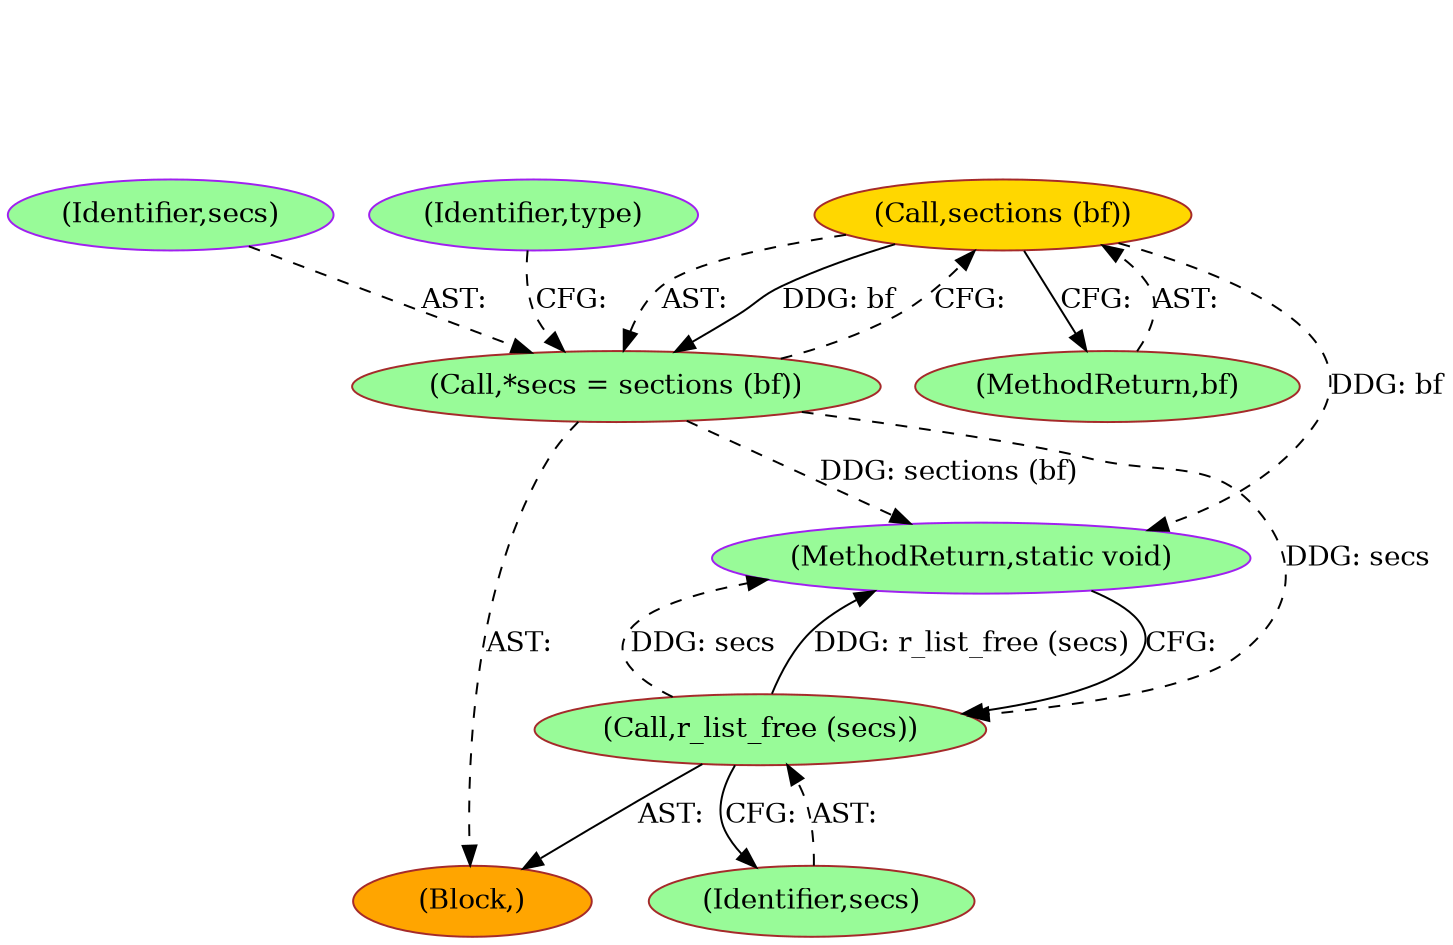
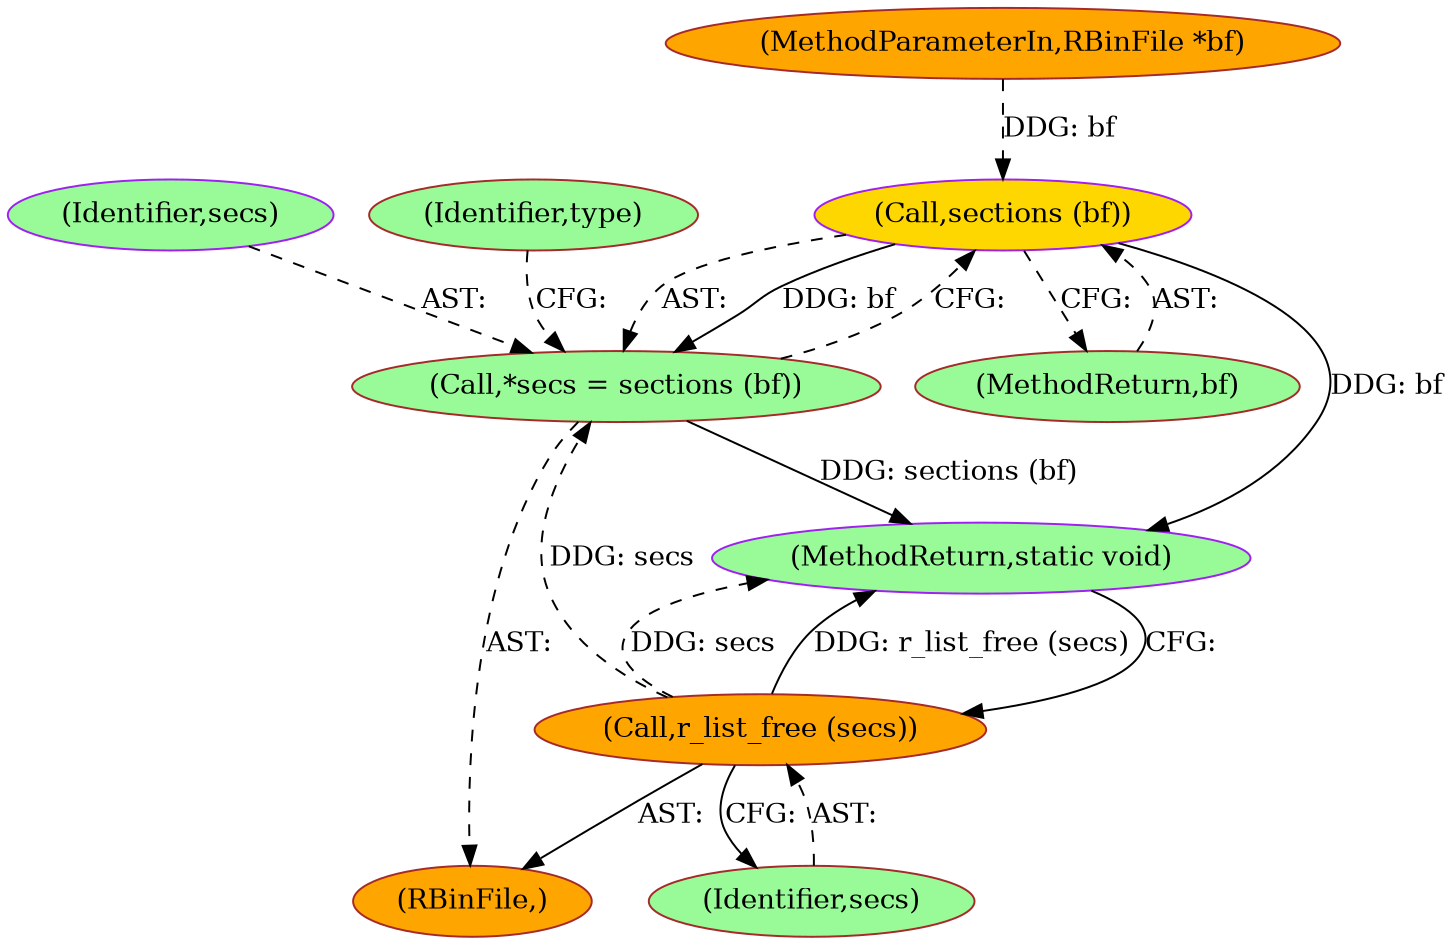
node "(MethodParameterIn,RBinFile *bf)": added
node "(Identifier,type)": color purple -> brown
node "(Call,sections (bf))": color brown -> purple
edge "(Call,sections (bf))" -> "(MethodReturn,bf)": style solid -> dashed
edge "(Call,sections (bf))" -> "(MethodReturn,static void)": style dashed -> solid
edge "(Call,*secs = sections (bf))" -> "(MethodReturn,static void)": style dashed -> solid
edge "(Call,*secs = sections (bf))" -> "(Call,r_list_free (secs))": reversed
node "(Call,r_list_free (secs))": fillcolor palegreen -> orange
node "(Block,)": label "(Block,)" -> "(RBinFile,)"
